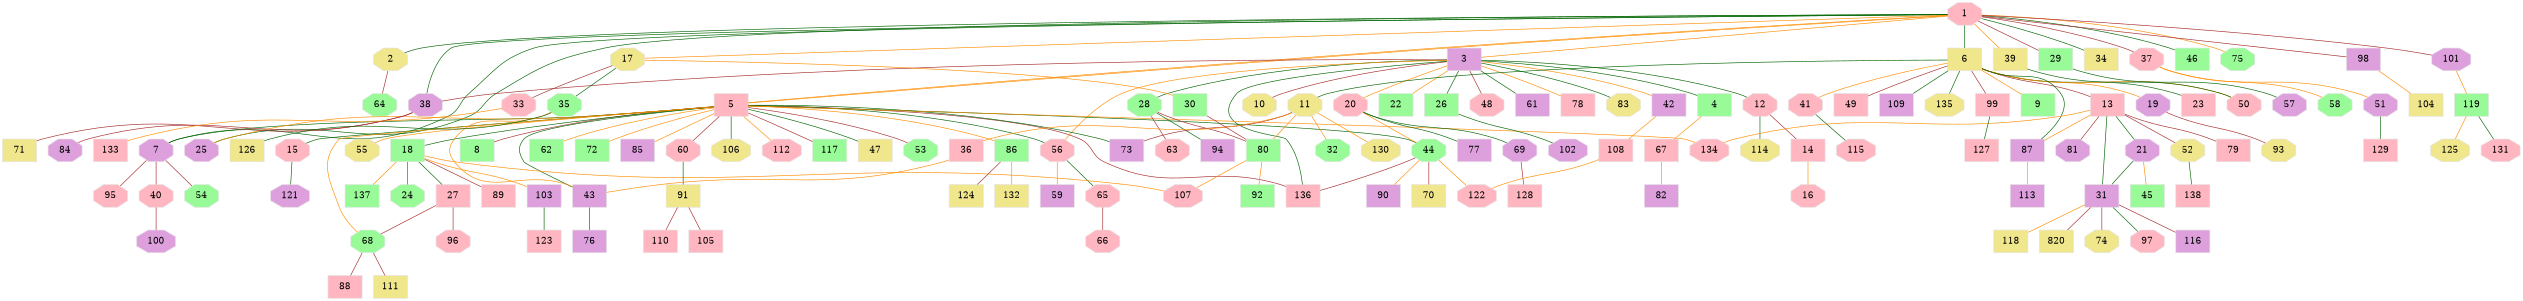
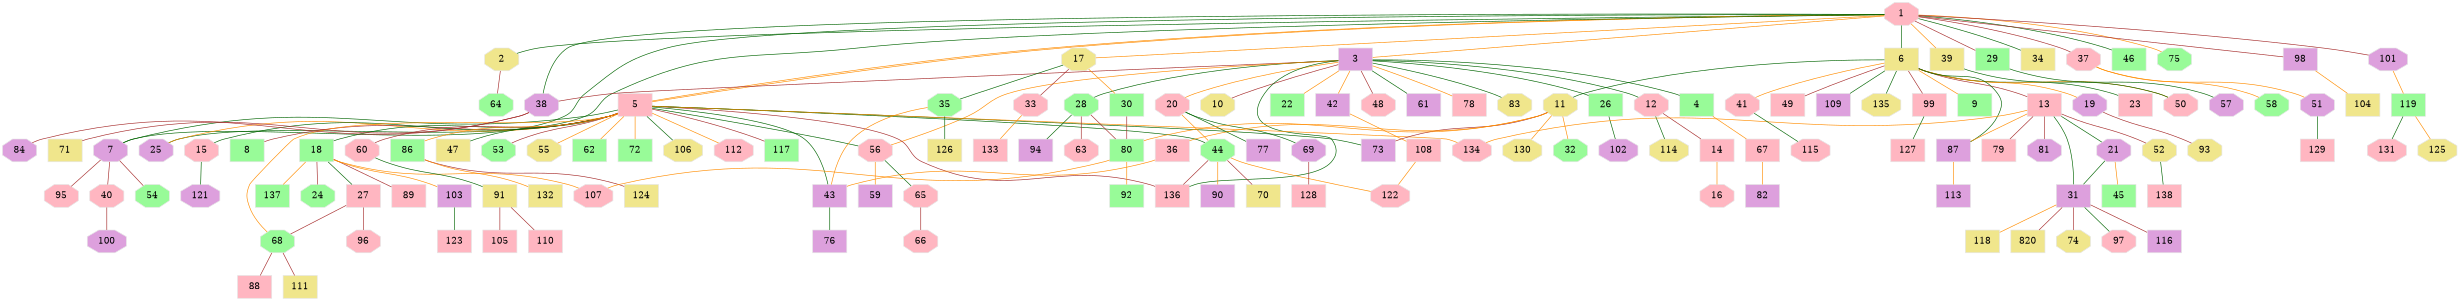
node "85": removed
